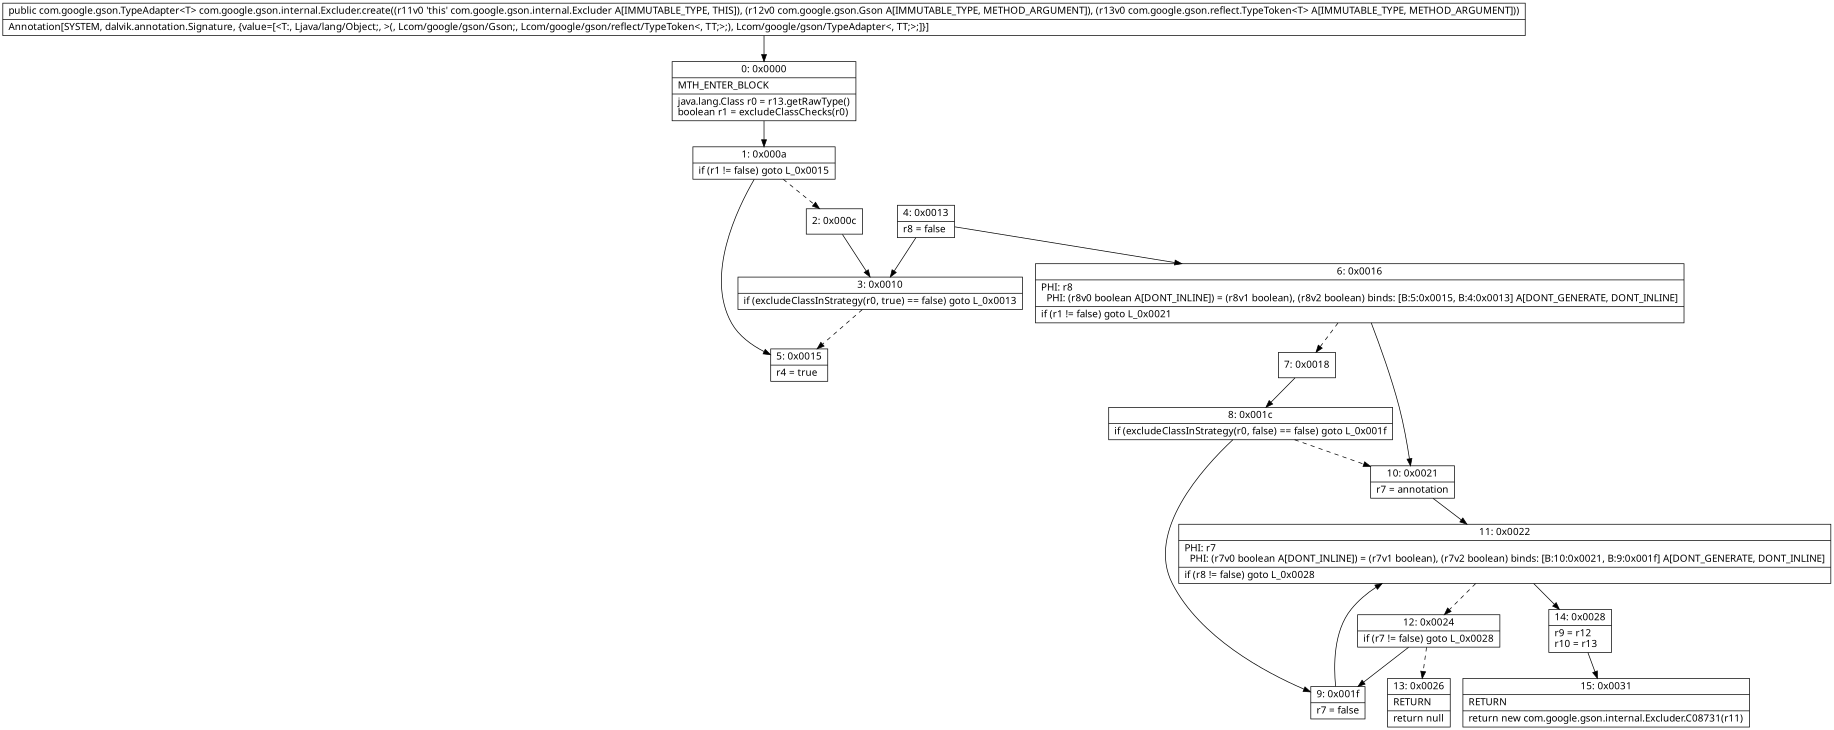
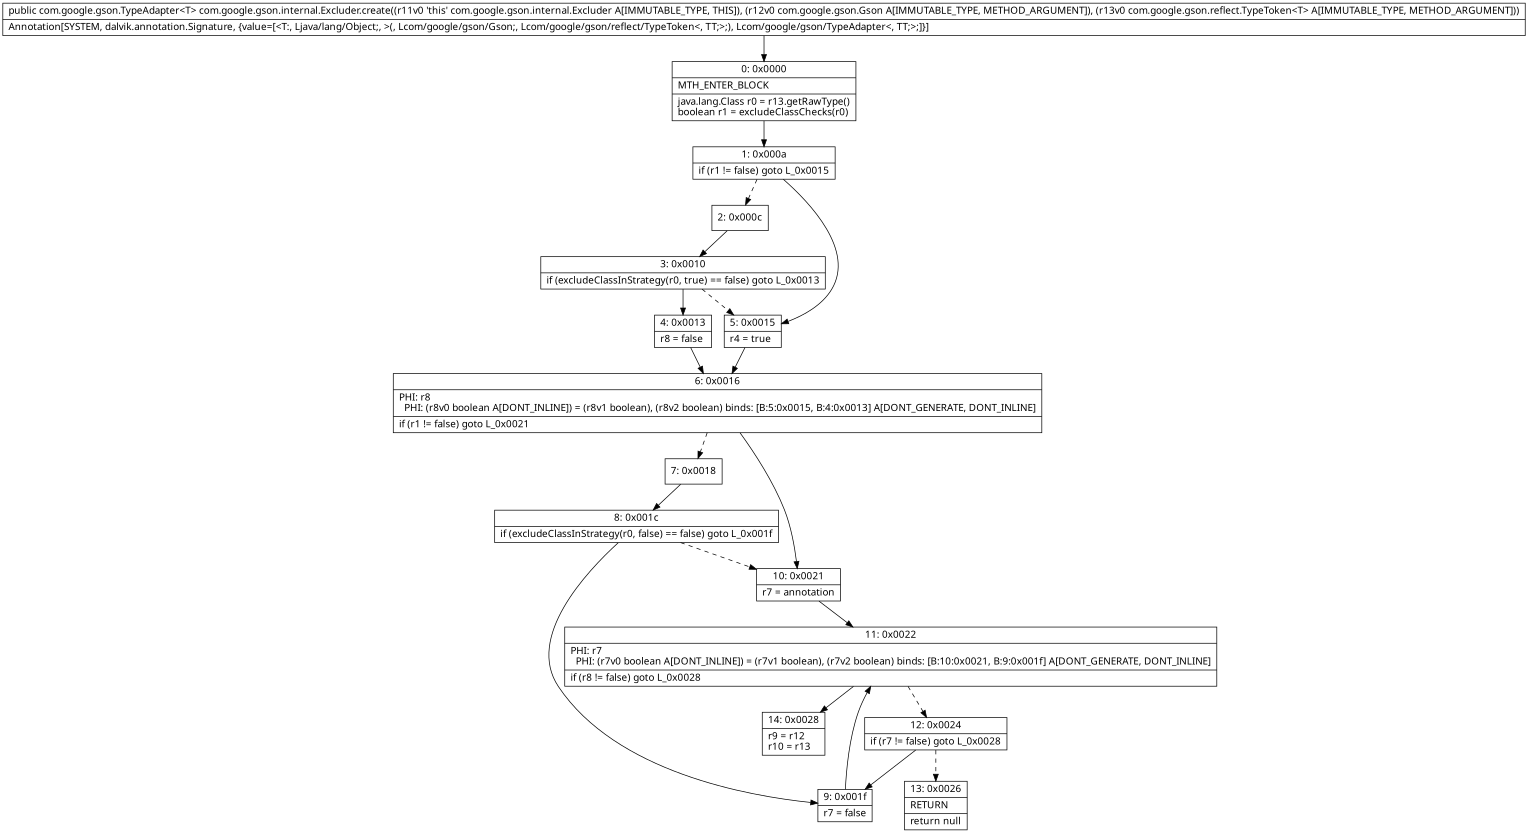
edge "4: 0x0013" -> "3: 0x0010": reversed
edge "5: 0x0015" -> "6: 0x0016": added
node "15: 0x0031": removed
